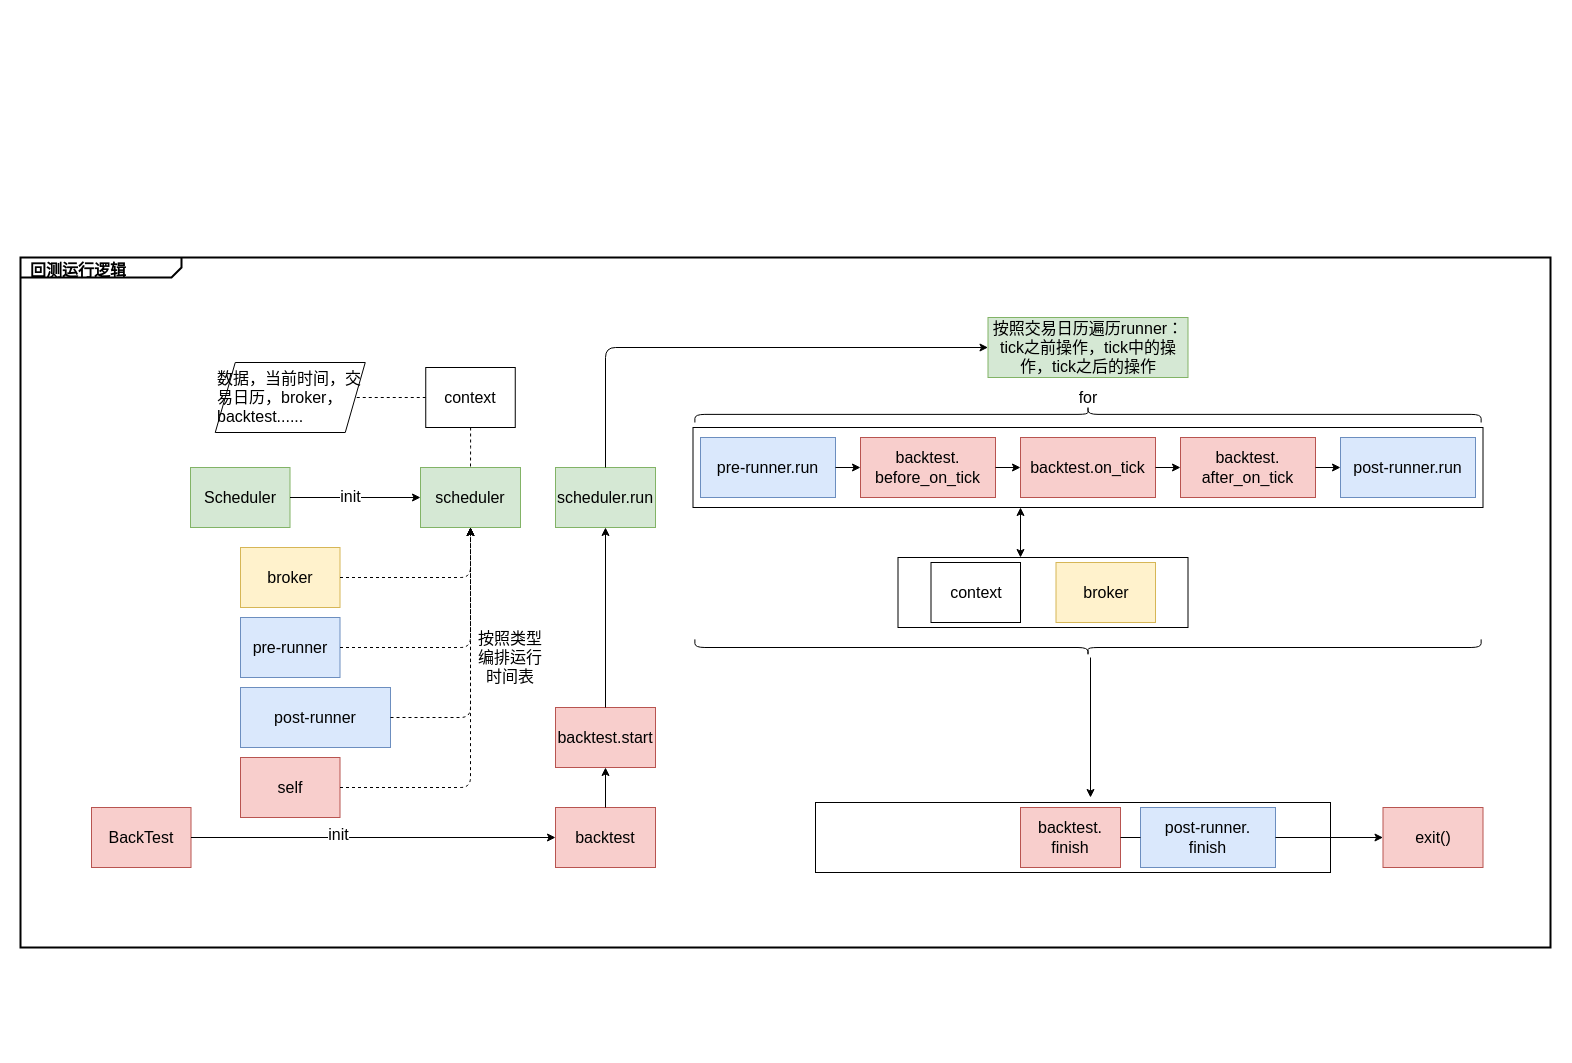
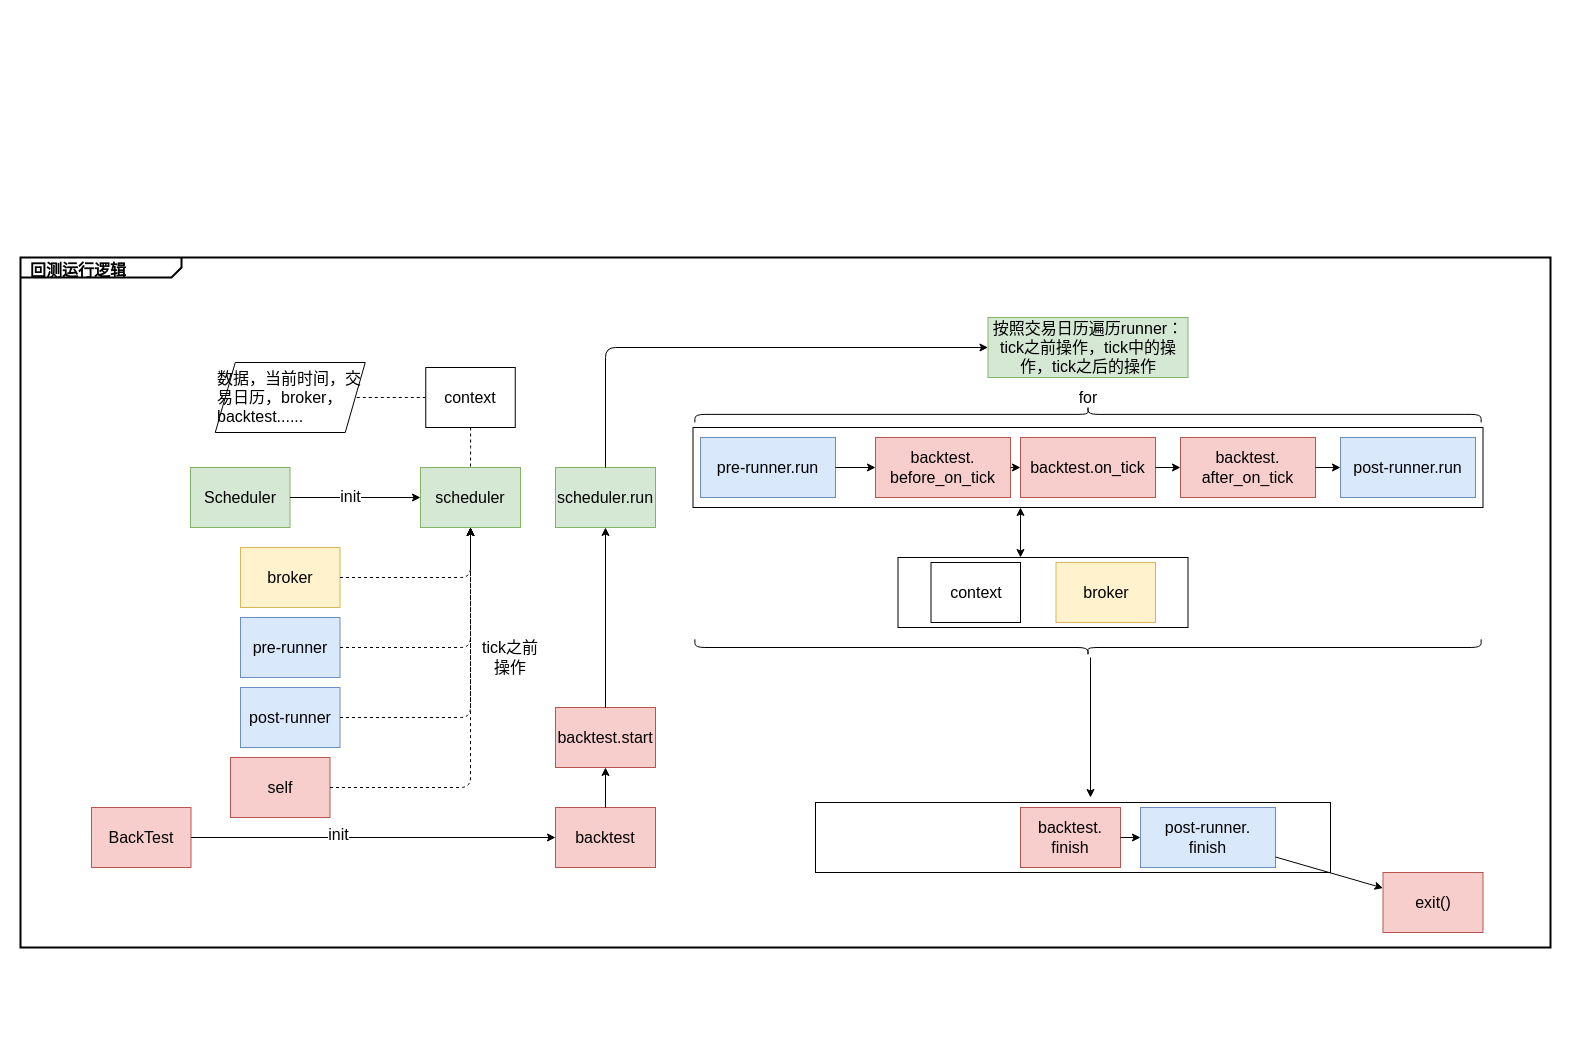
node "backtest. before_on_tick": moved (928, 468) -> (943, 468)
node "按照类型编排运行时间表": label "按照类型编排运行时间表" -> "tick之前操作"
node "post-runner": size 150x60 -> 100x60
node "self": moved (290, 788) -> (280, 788)
edge "backtest. finish" -- "post-runner. finish": arrowhead none -> classic
node "exit()": moved (1433, 838) -> (1433, 903)
